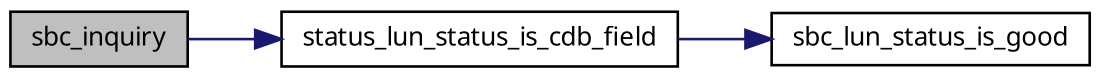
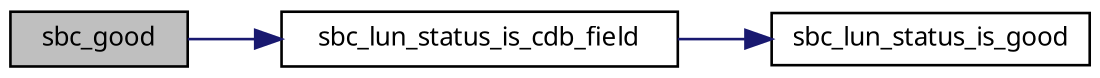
node "sbc_inquiry": label "sbc_inquiry" -> "sbc_good"
node "status_lun_status_is_cdb_field": label "status_lun_status_is_cdb_field" -> "sbc_lun_status_is_cdb_field"
